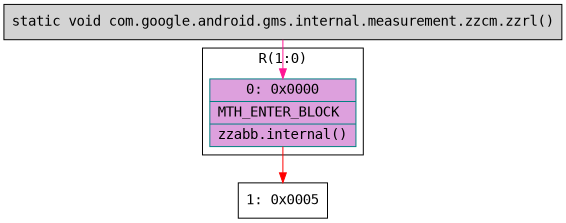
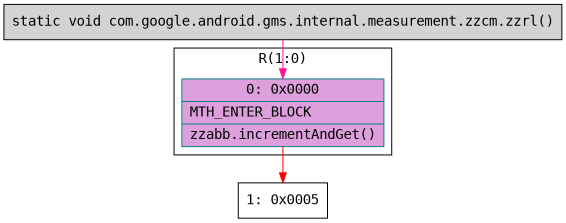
node "0: 0x0000": text "zzabb.internal()" -> "zzabb.incrementAndGet()"
